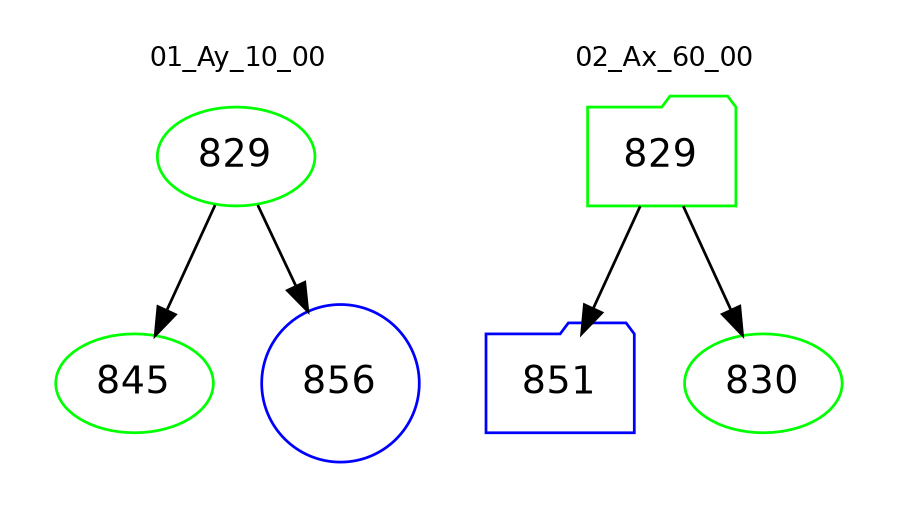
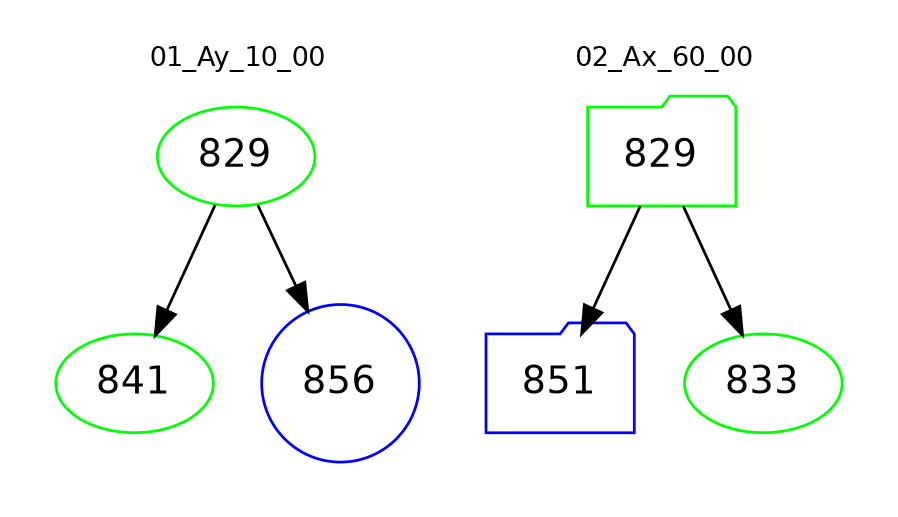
node "845": label "845" -> "841"
node "830": label "830" -> "833"
